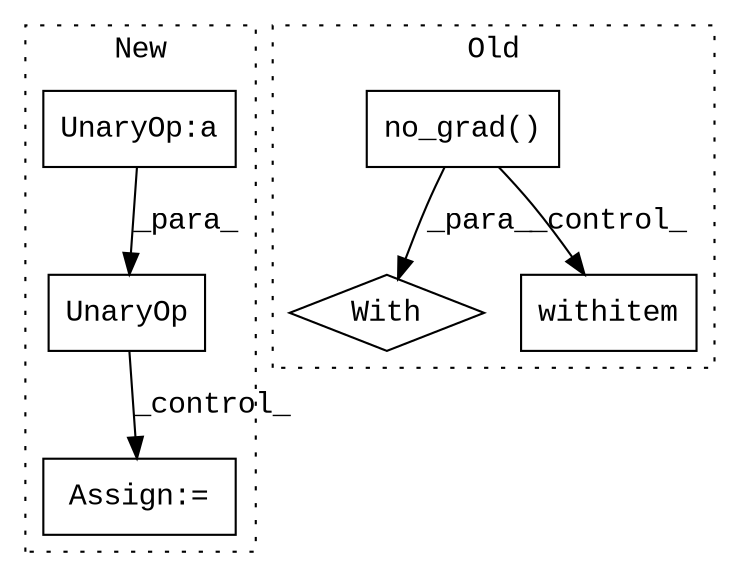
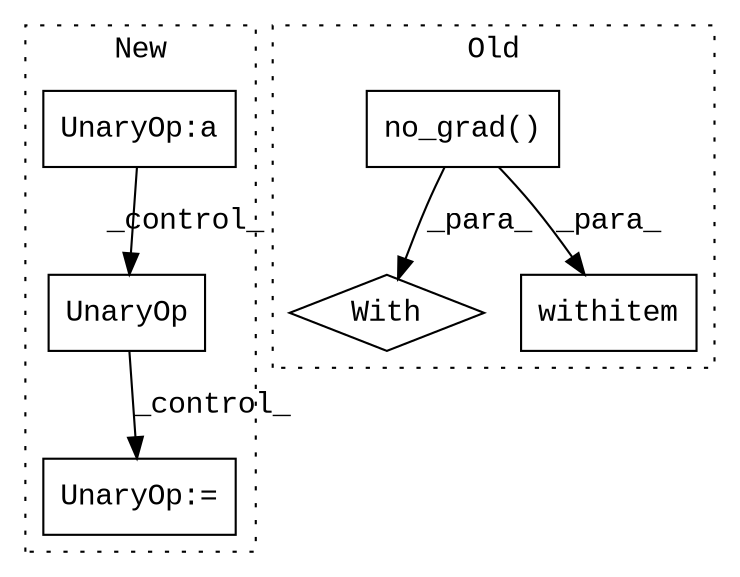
edge "UnaryOp:a" -> "UnaryOp": label "_para_" -> "_control_"
edge "no_grad()" -> "withitem": label "_control_" -> "_para_"
node "Assign:=": label "Assign:=" -> "UnaryOp:="
